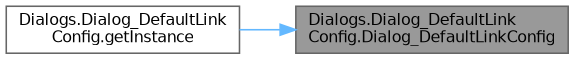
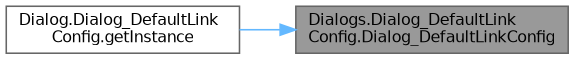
node "Dialogs.Dialog_DefaultLink Config.getInstance": label "Dialogs.Dialog_DefaultLink Config.getInstance" -> "Dialog.Dialog_DefaultLink Config.getInstance"
